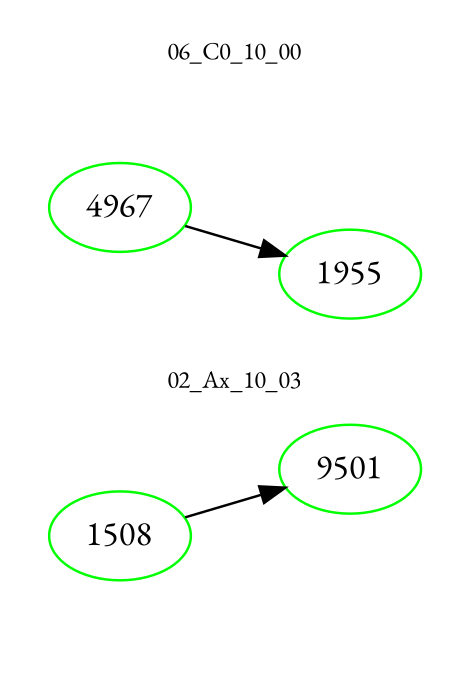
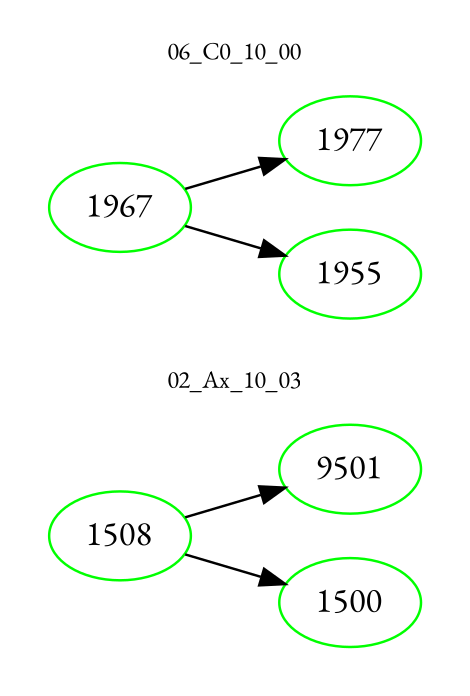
node "1977": added
node "4967": label "4967" -> "1967"
node "1500": added
